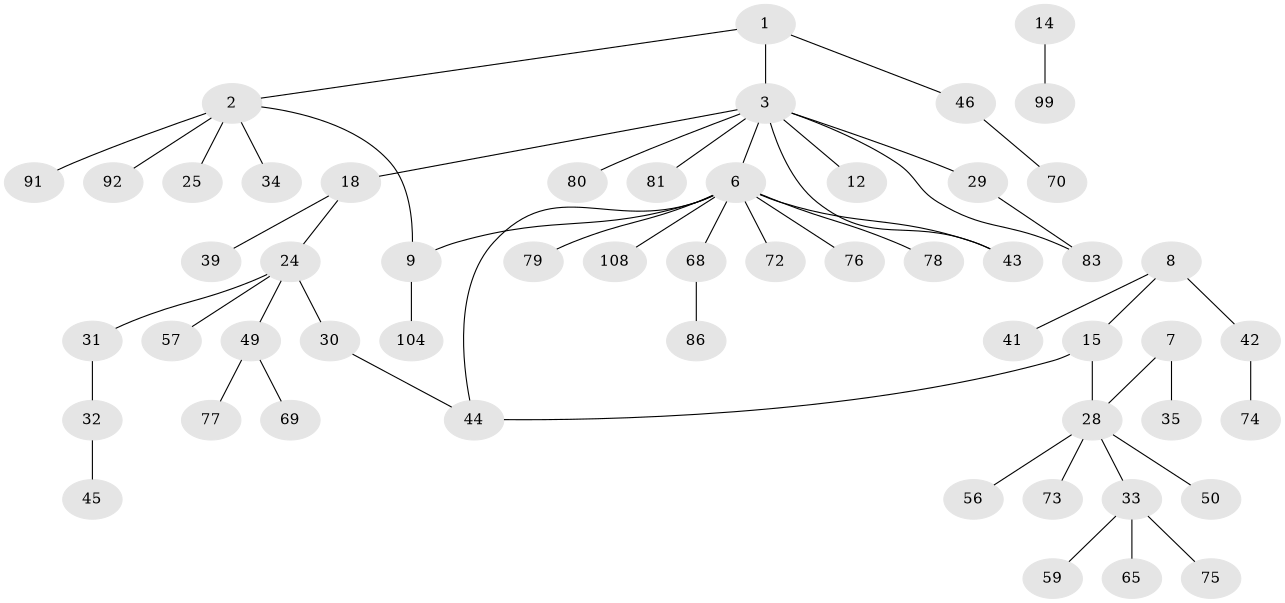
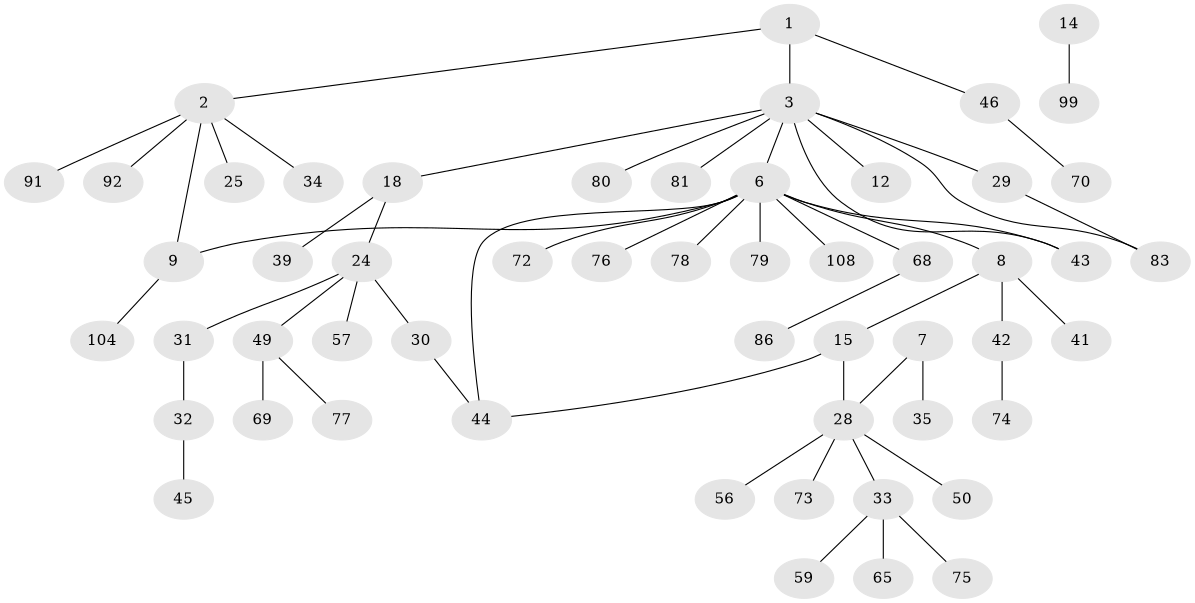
edge "6" -- "8": added
